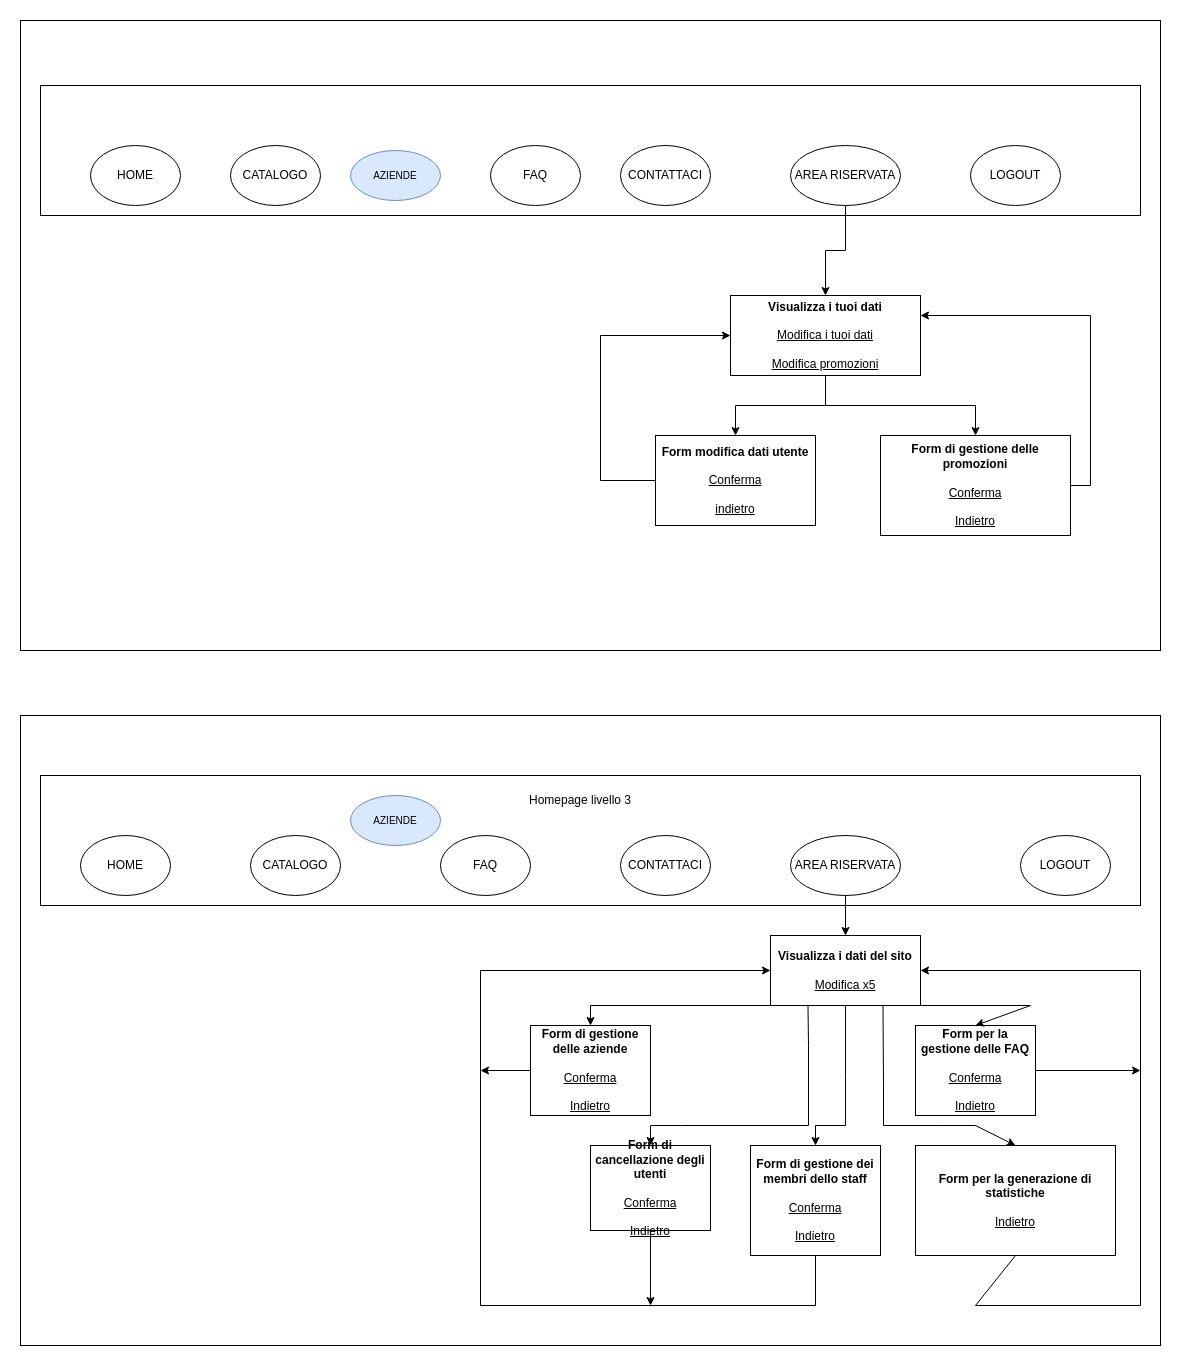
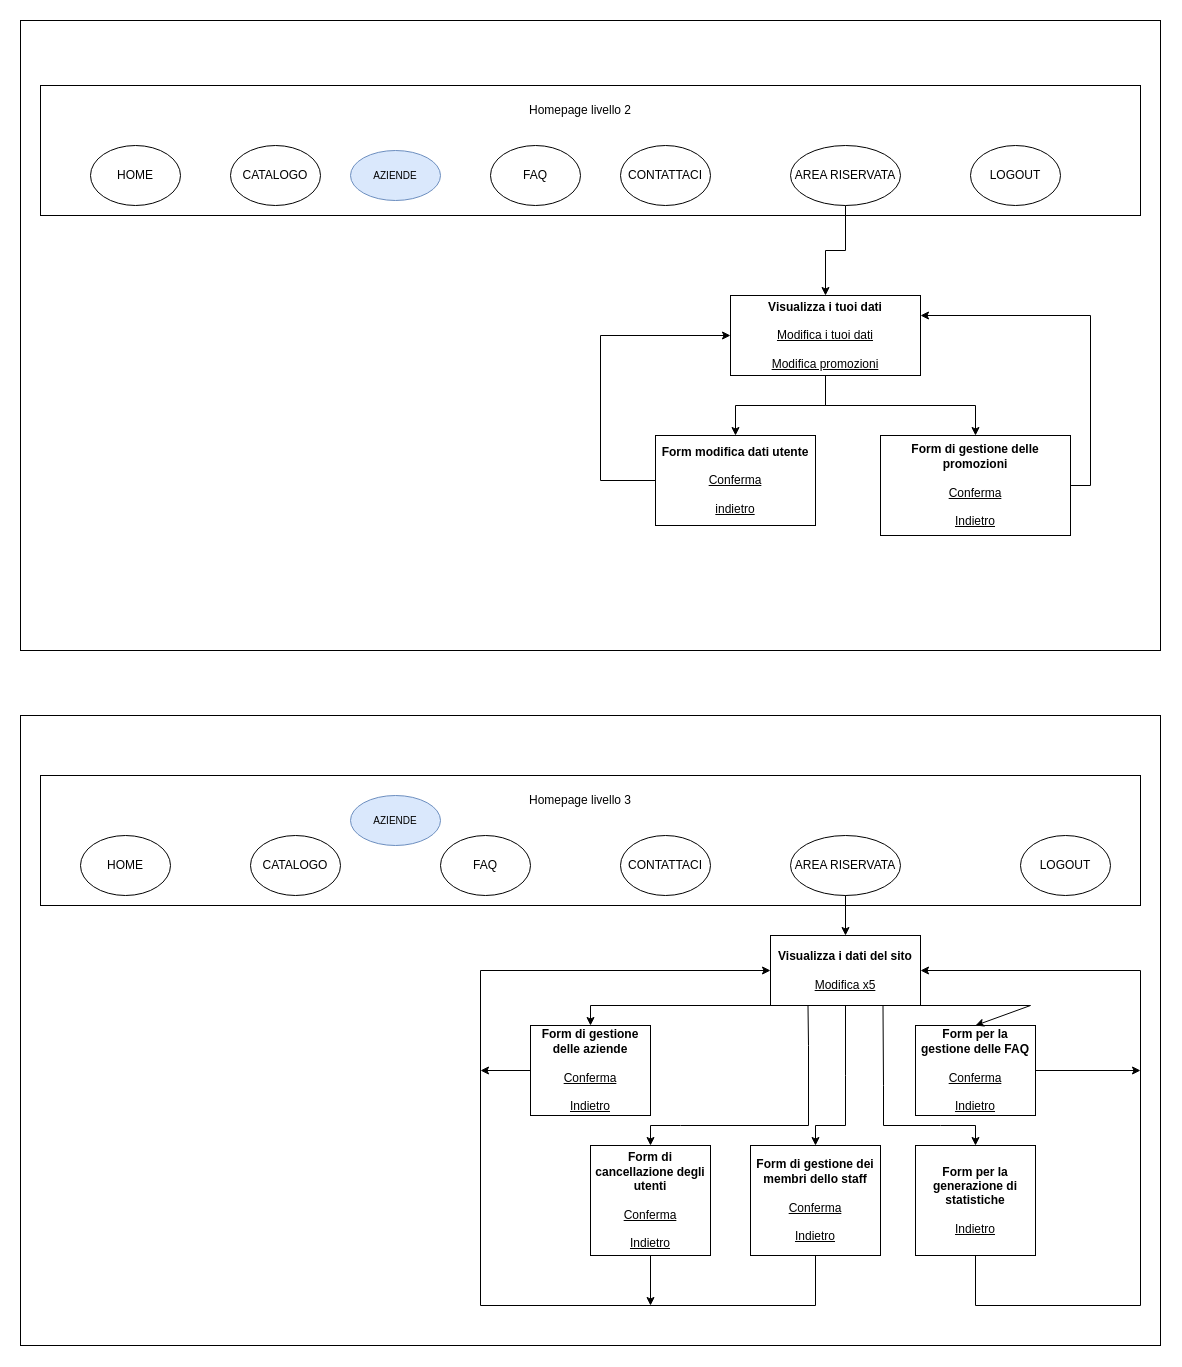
node "Homepage livello 2": added
node "Form di cancellazione degli utenti Conferma Indietro": size 120x85 -> 120x110
node "Form per la generazione di statistiche Indietro": size 200x110 -> 120x110
